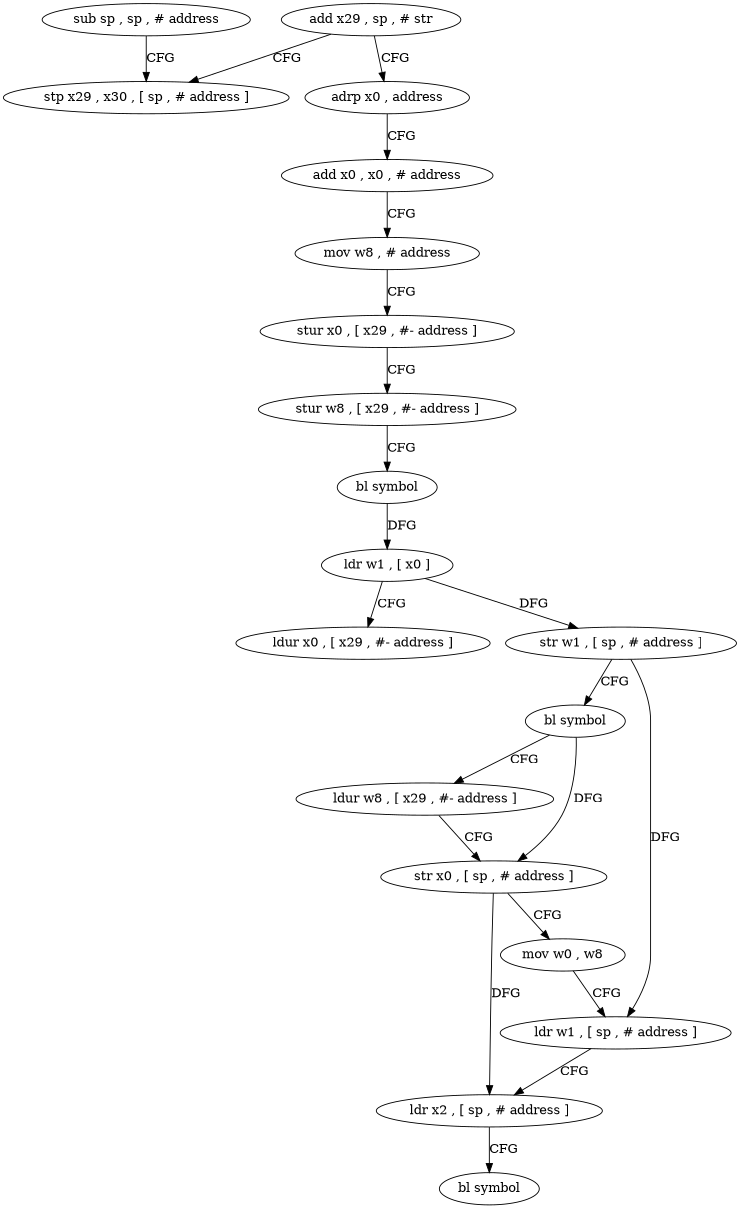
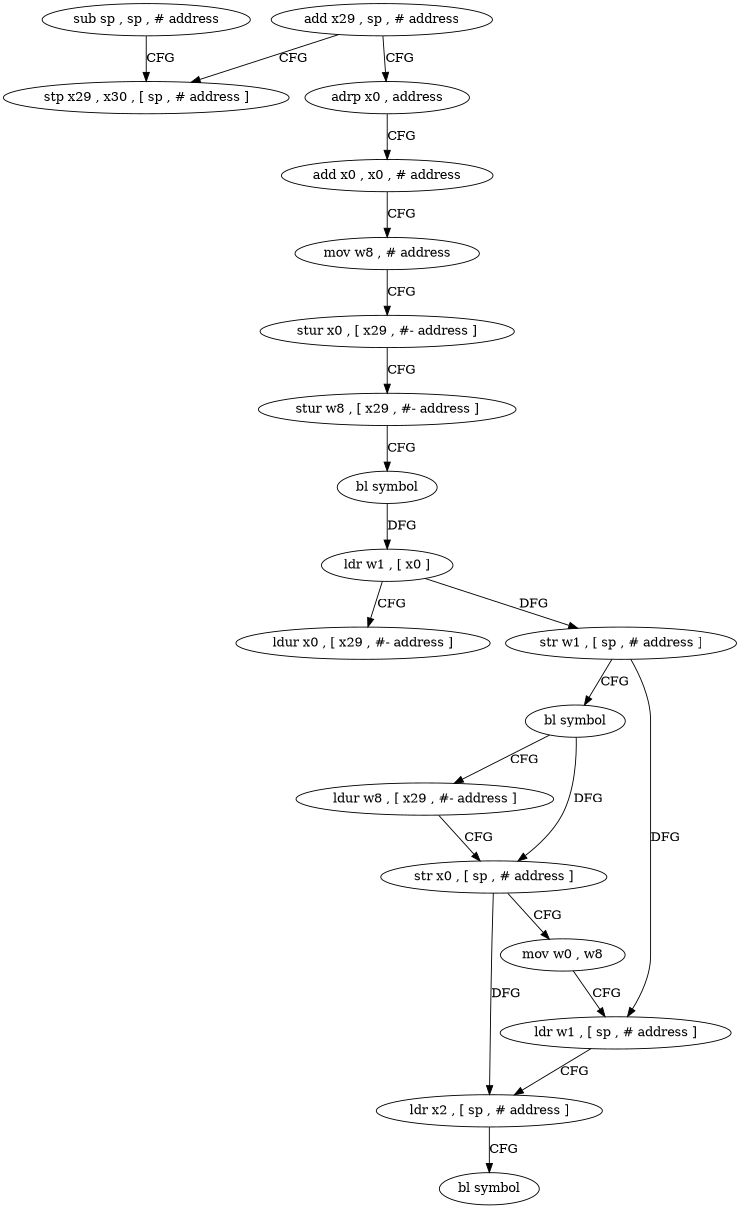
node "add x29 , sp , # str": label "add x29 , sp , # str" -> "add x29 , sp , # address"
